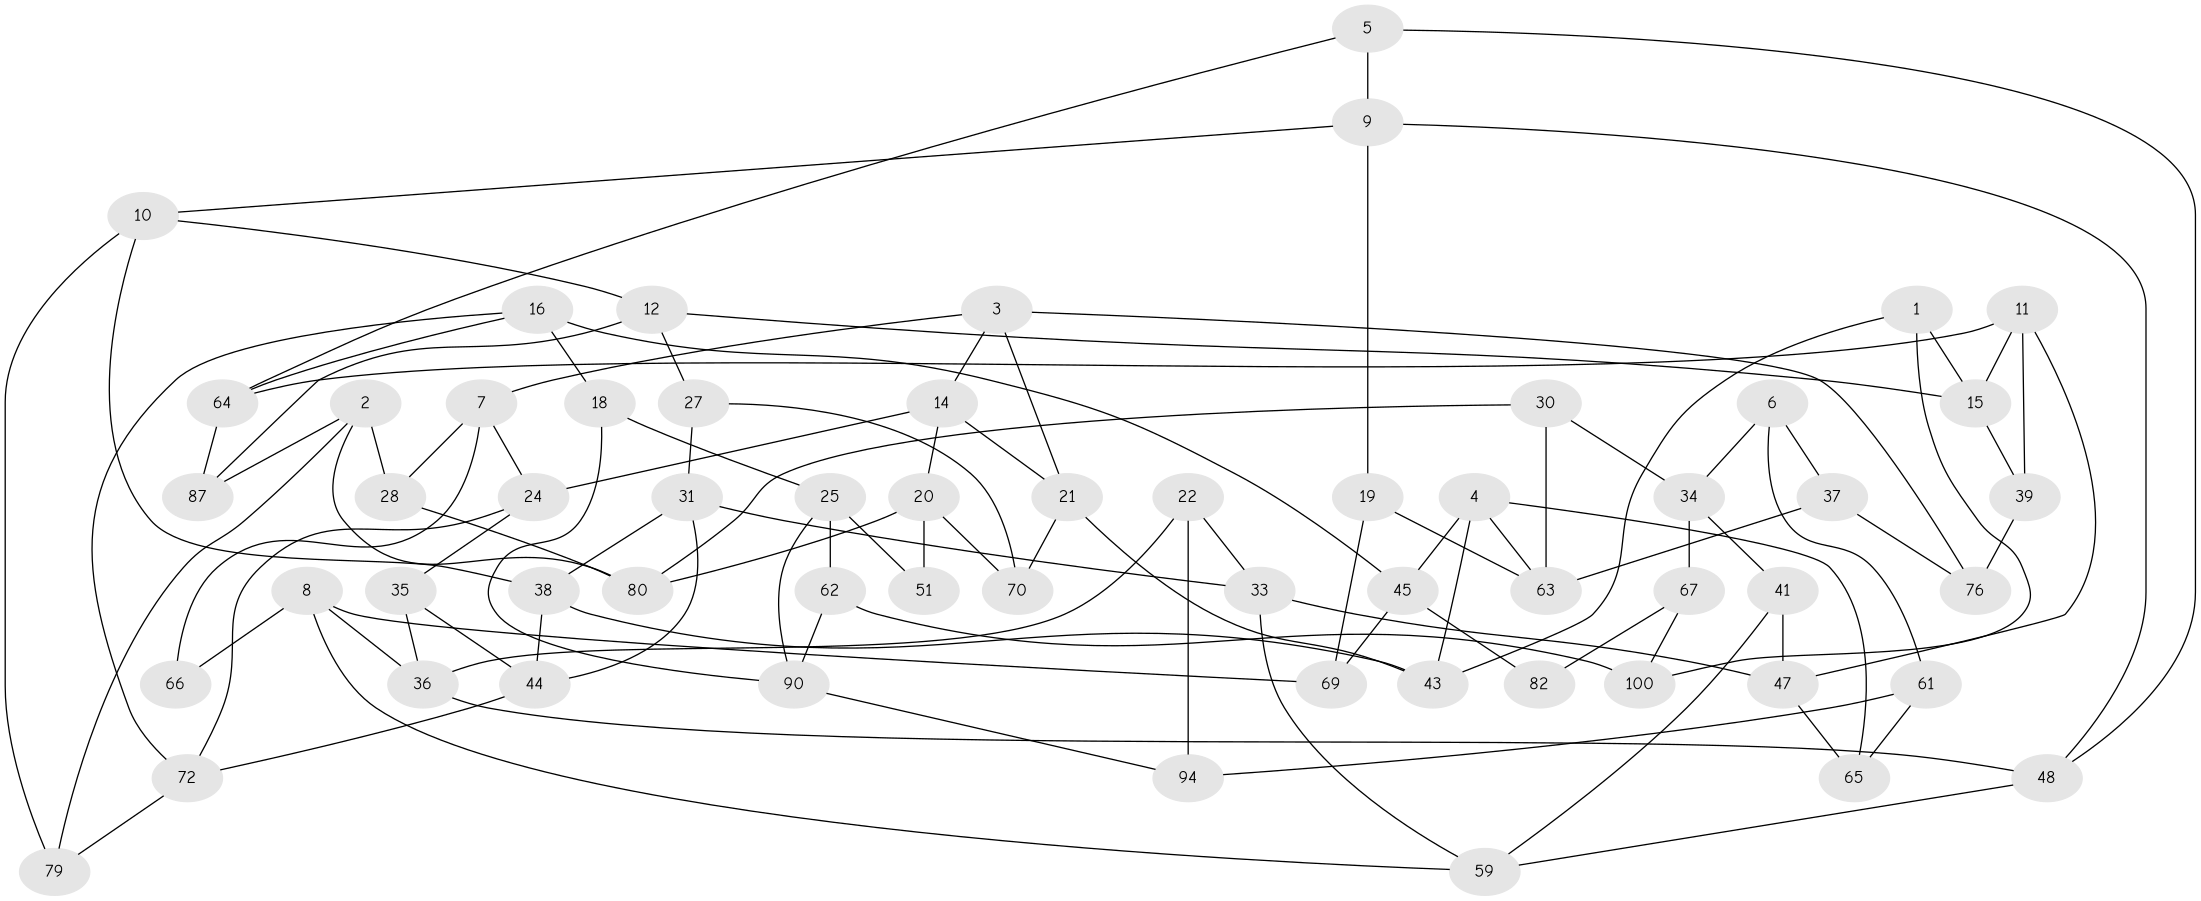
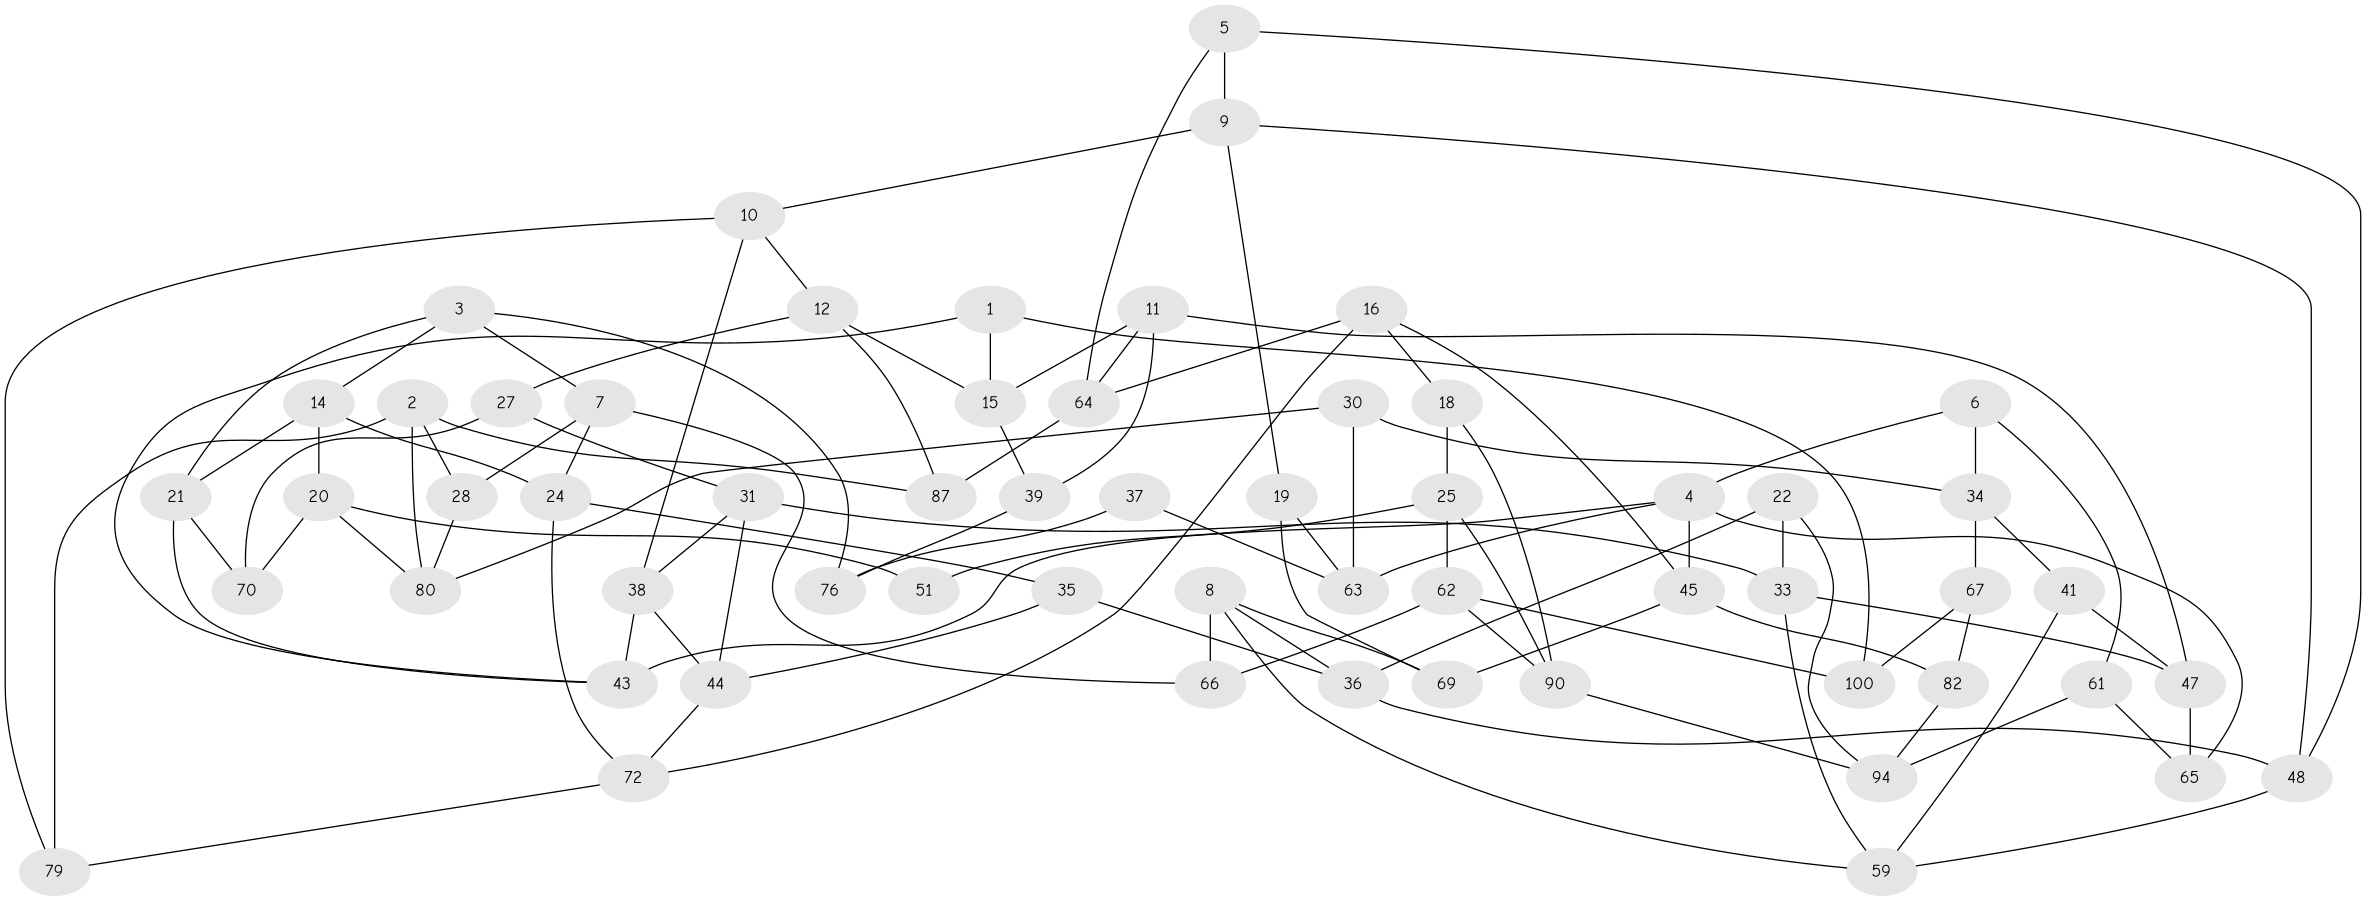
edge "6" -- "37": now "6" -- "4"
edge "62" -- "66": added
edge "82" -- "94": added
